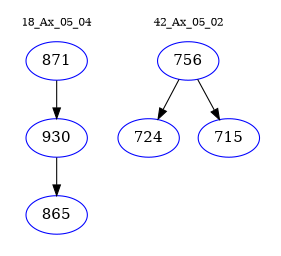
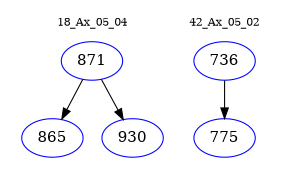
node "756": label "756" -> "736"
node "724": removed
node "715": label "715" -> "775"
edge "930" -> "865": now "871" -> "865"
